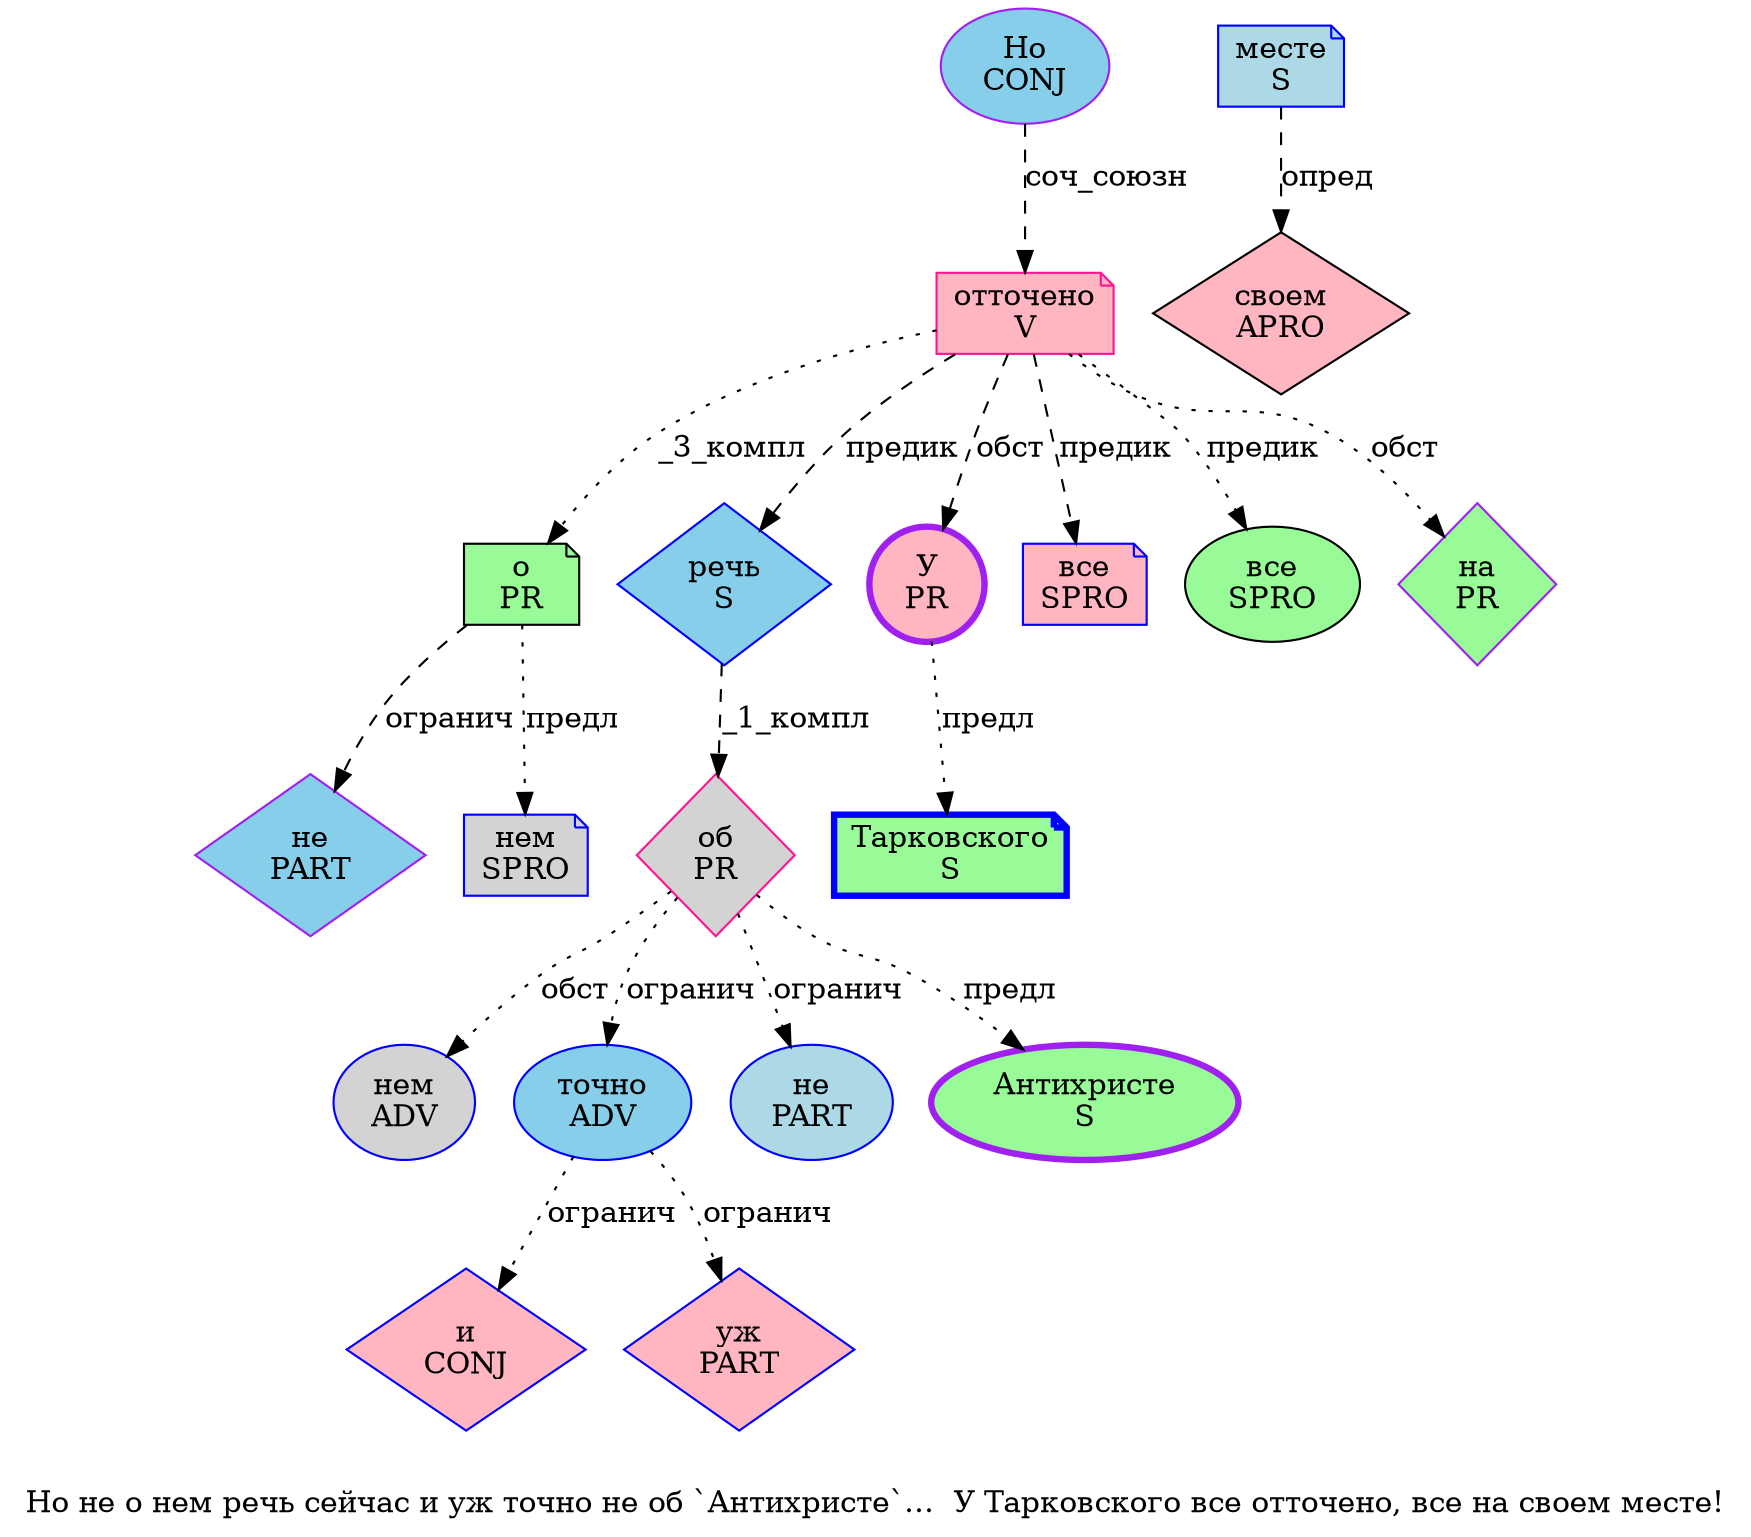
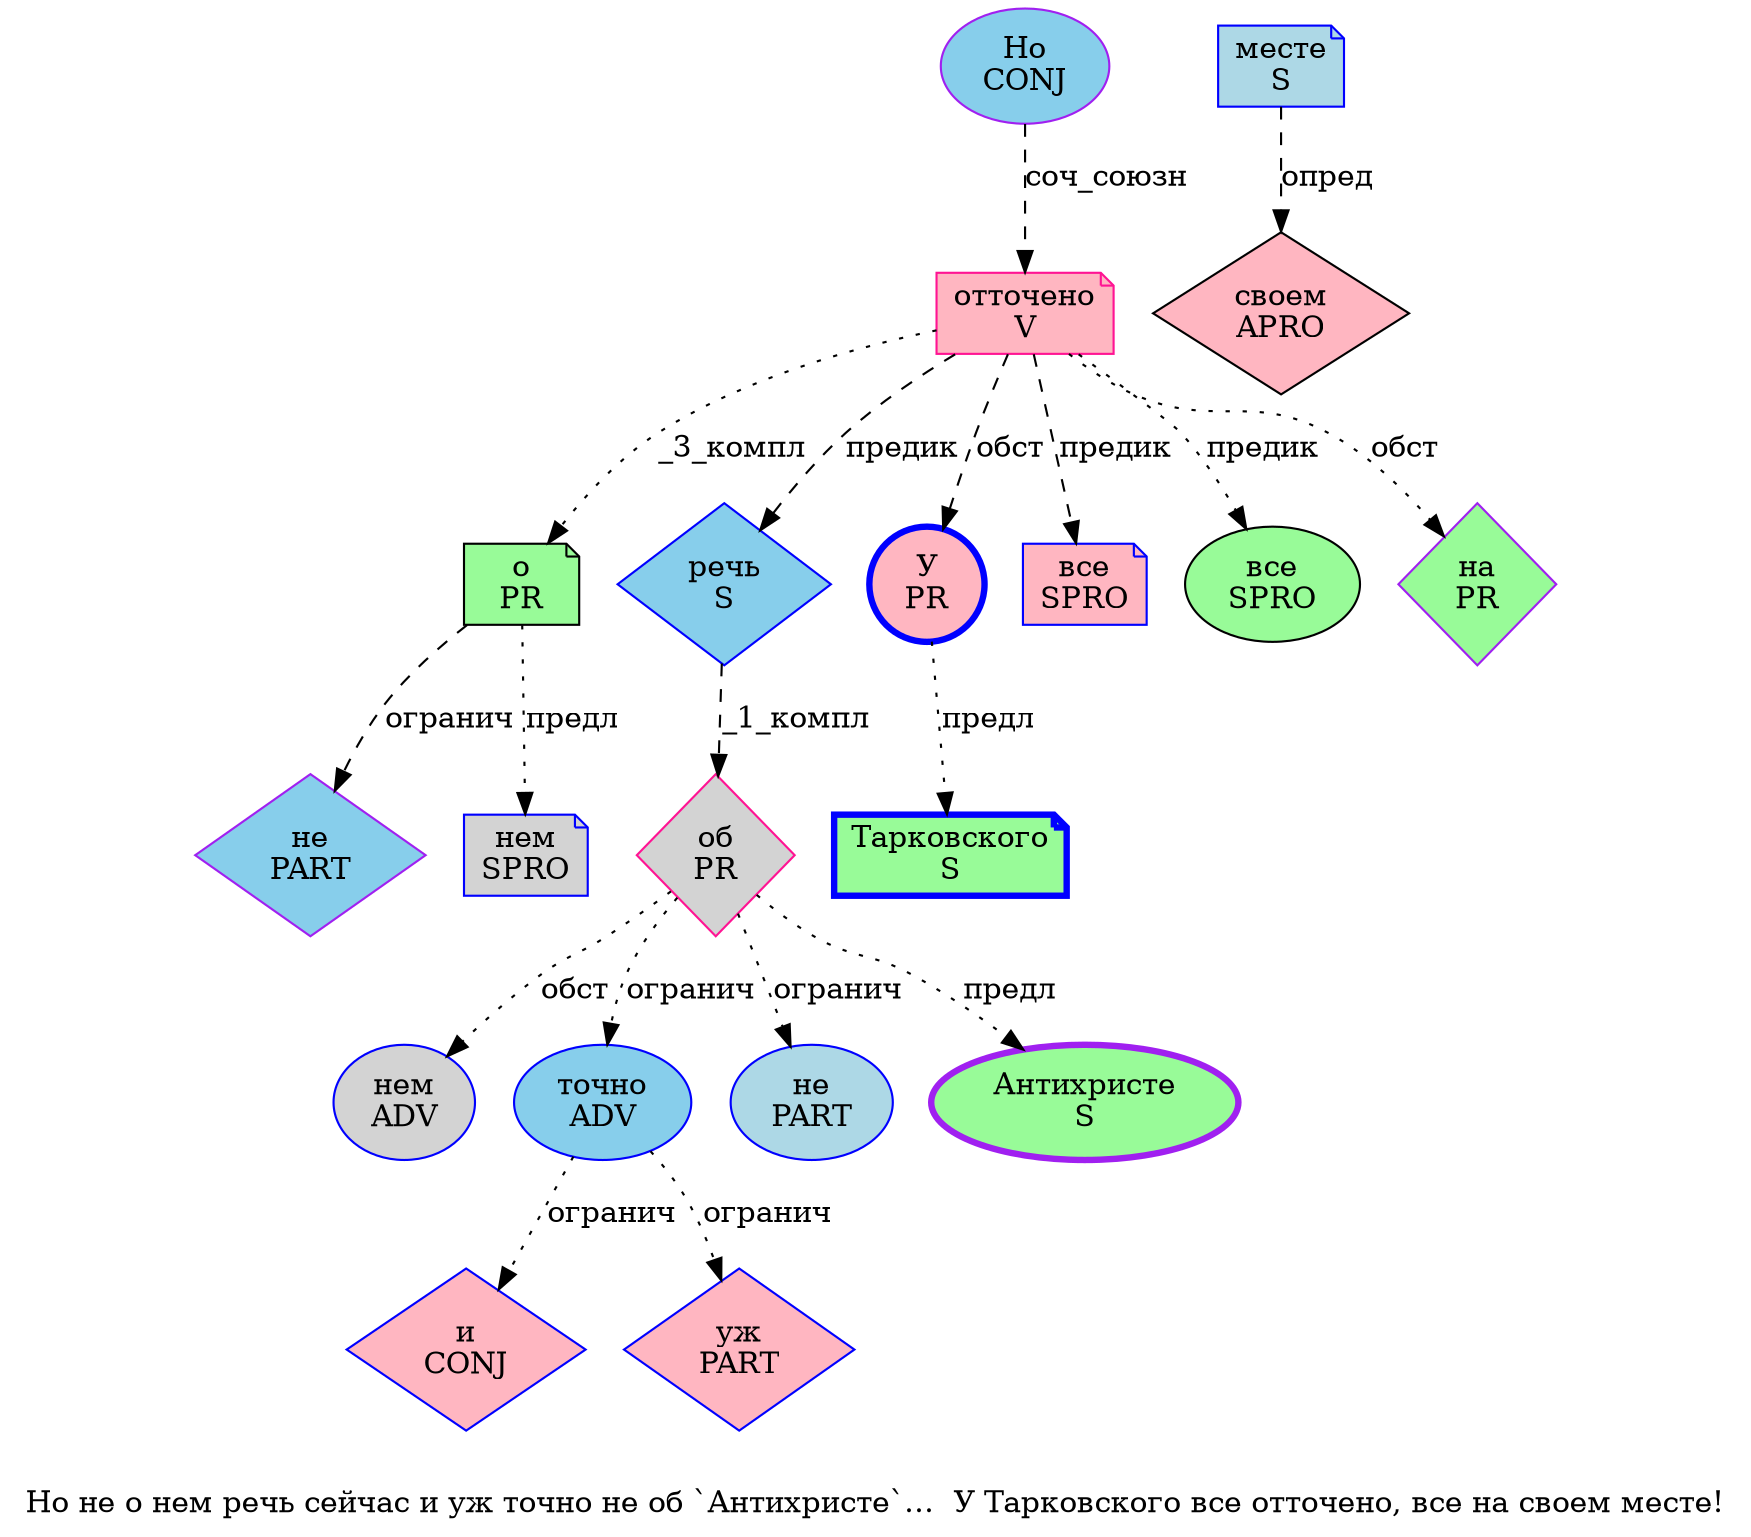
node "У PR": color purple -> blue
